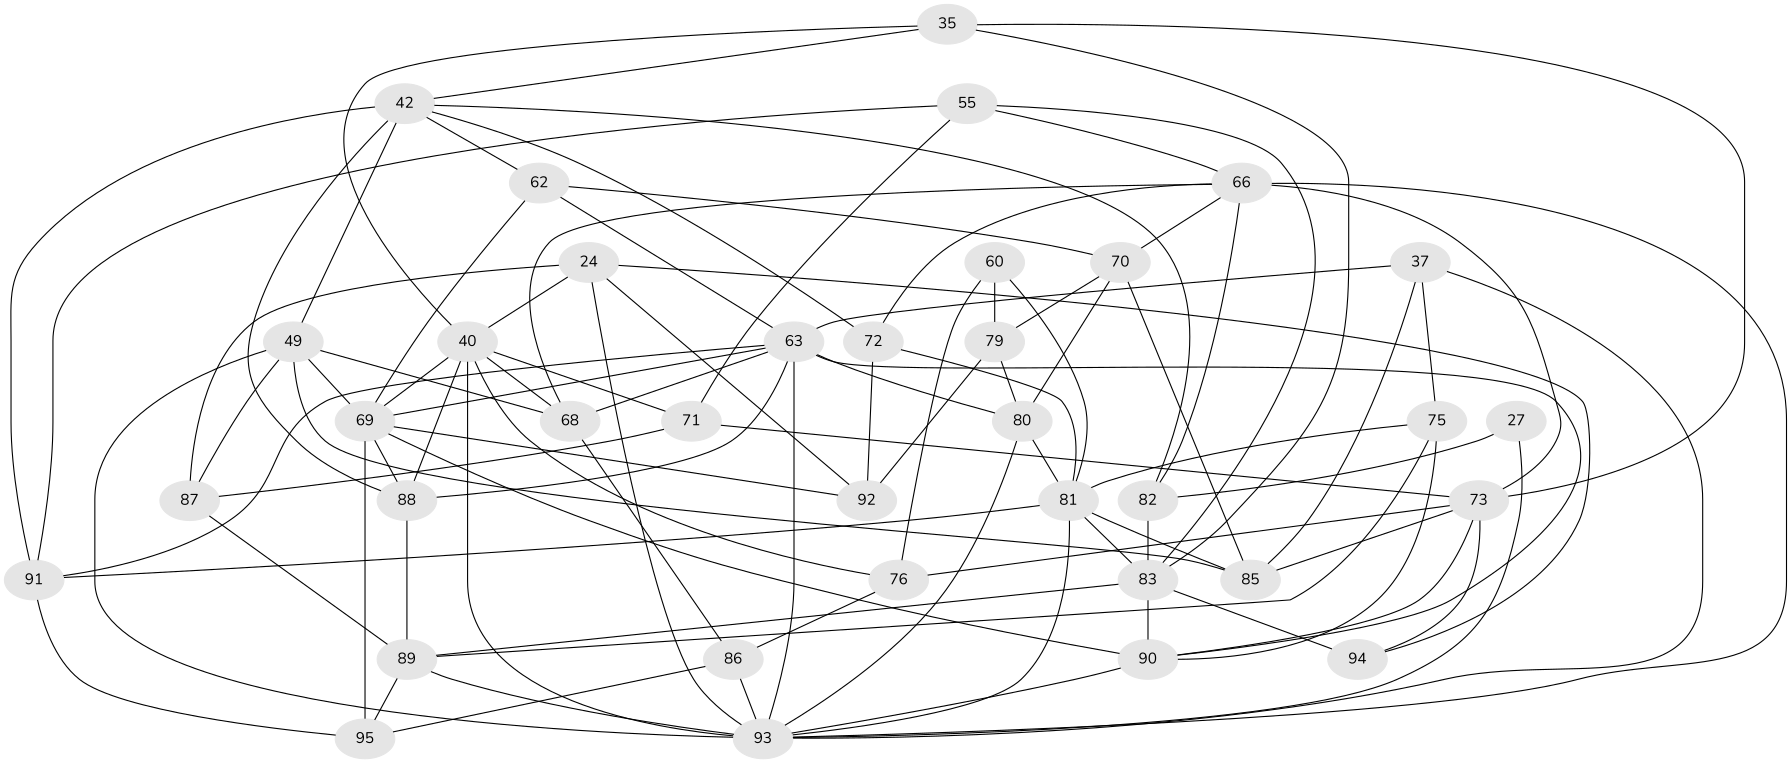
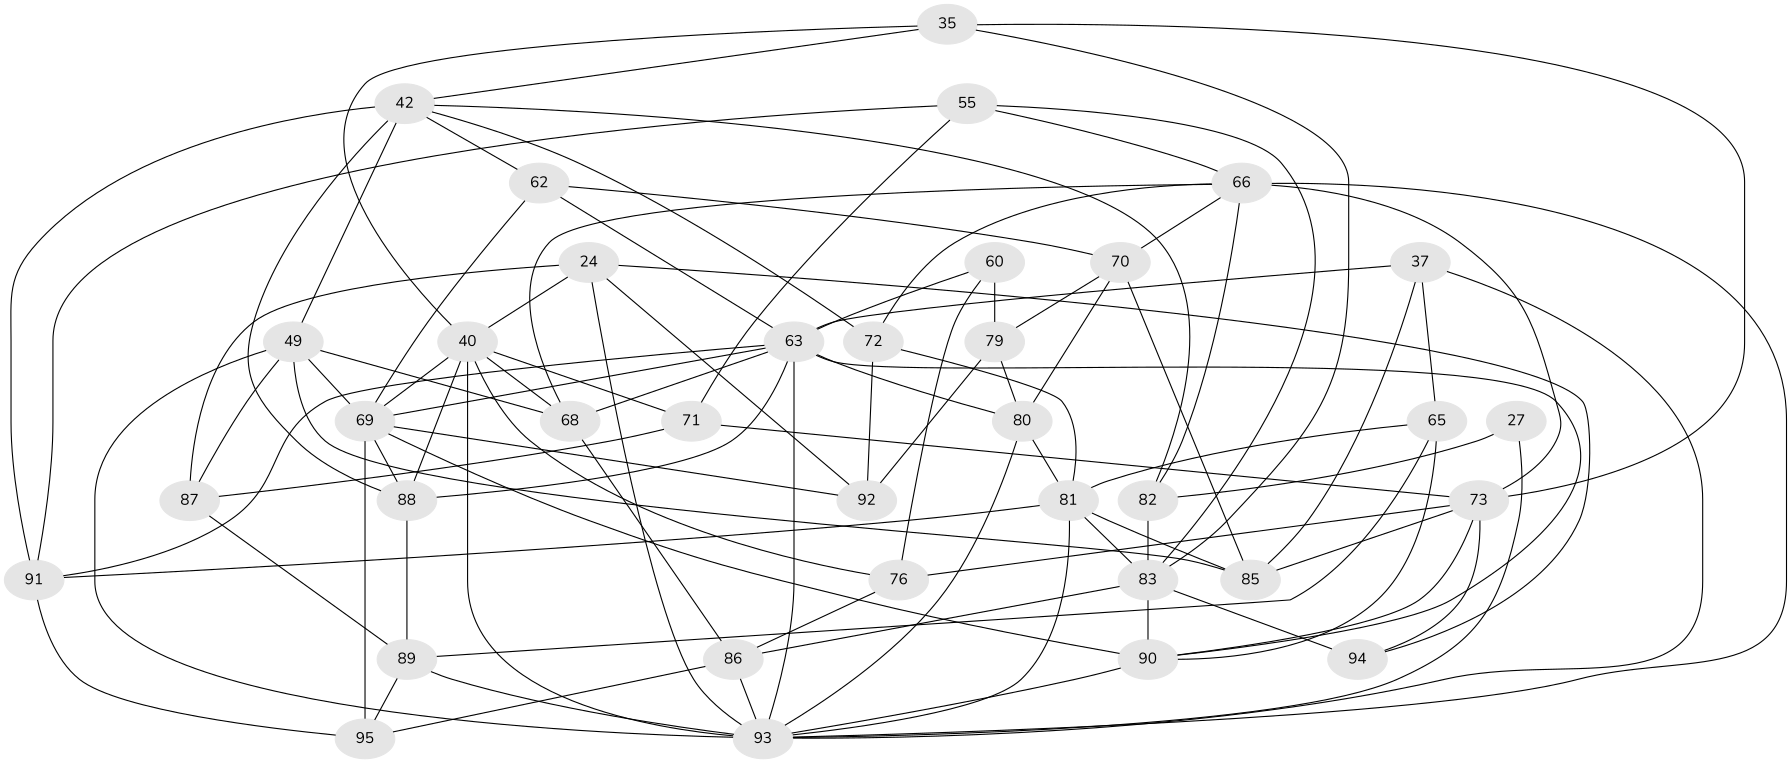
edge "60" -- "81": now "60" -- "63"
node "75": label "75" -> "65"
edge "83" -- "89": now "83" -- "86"
